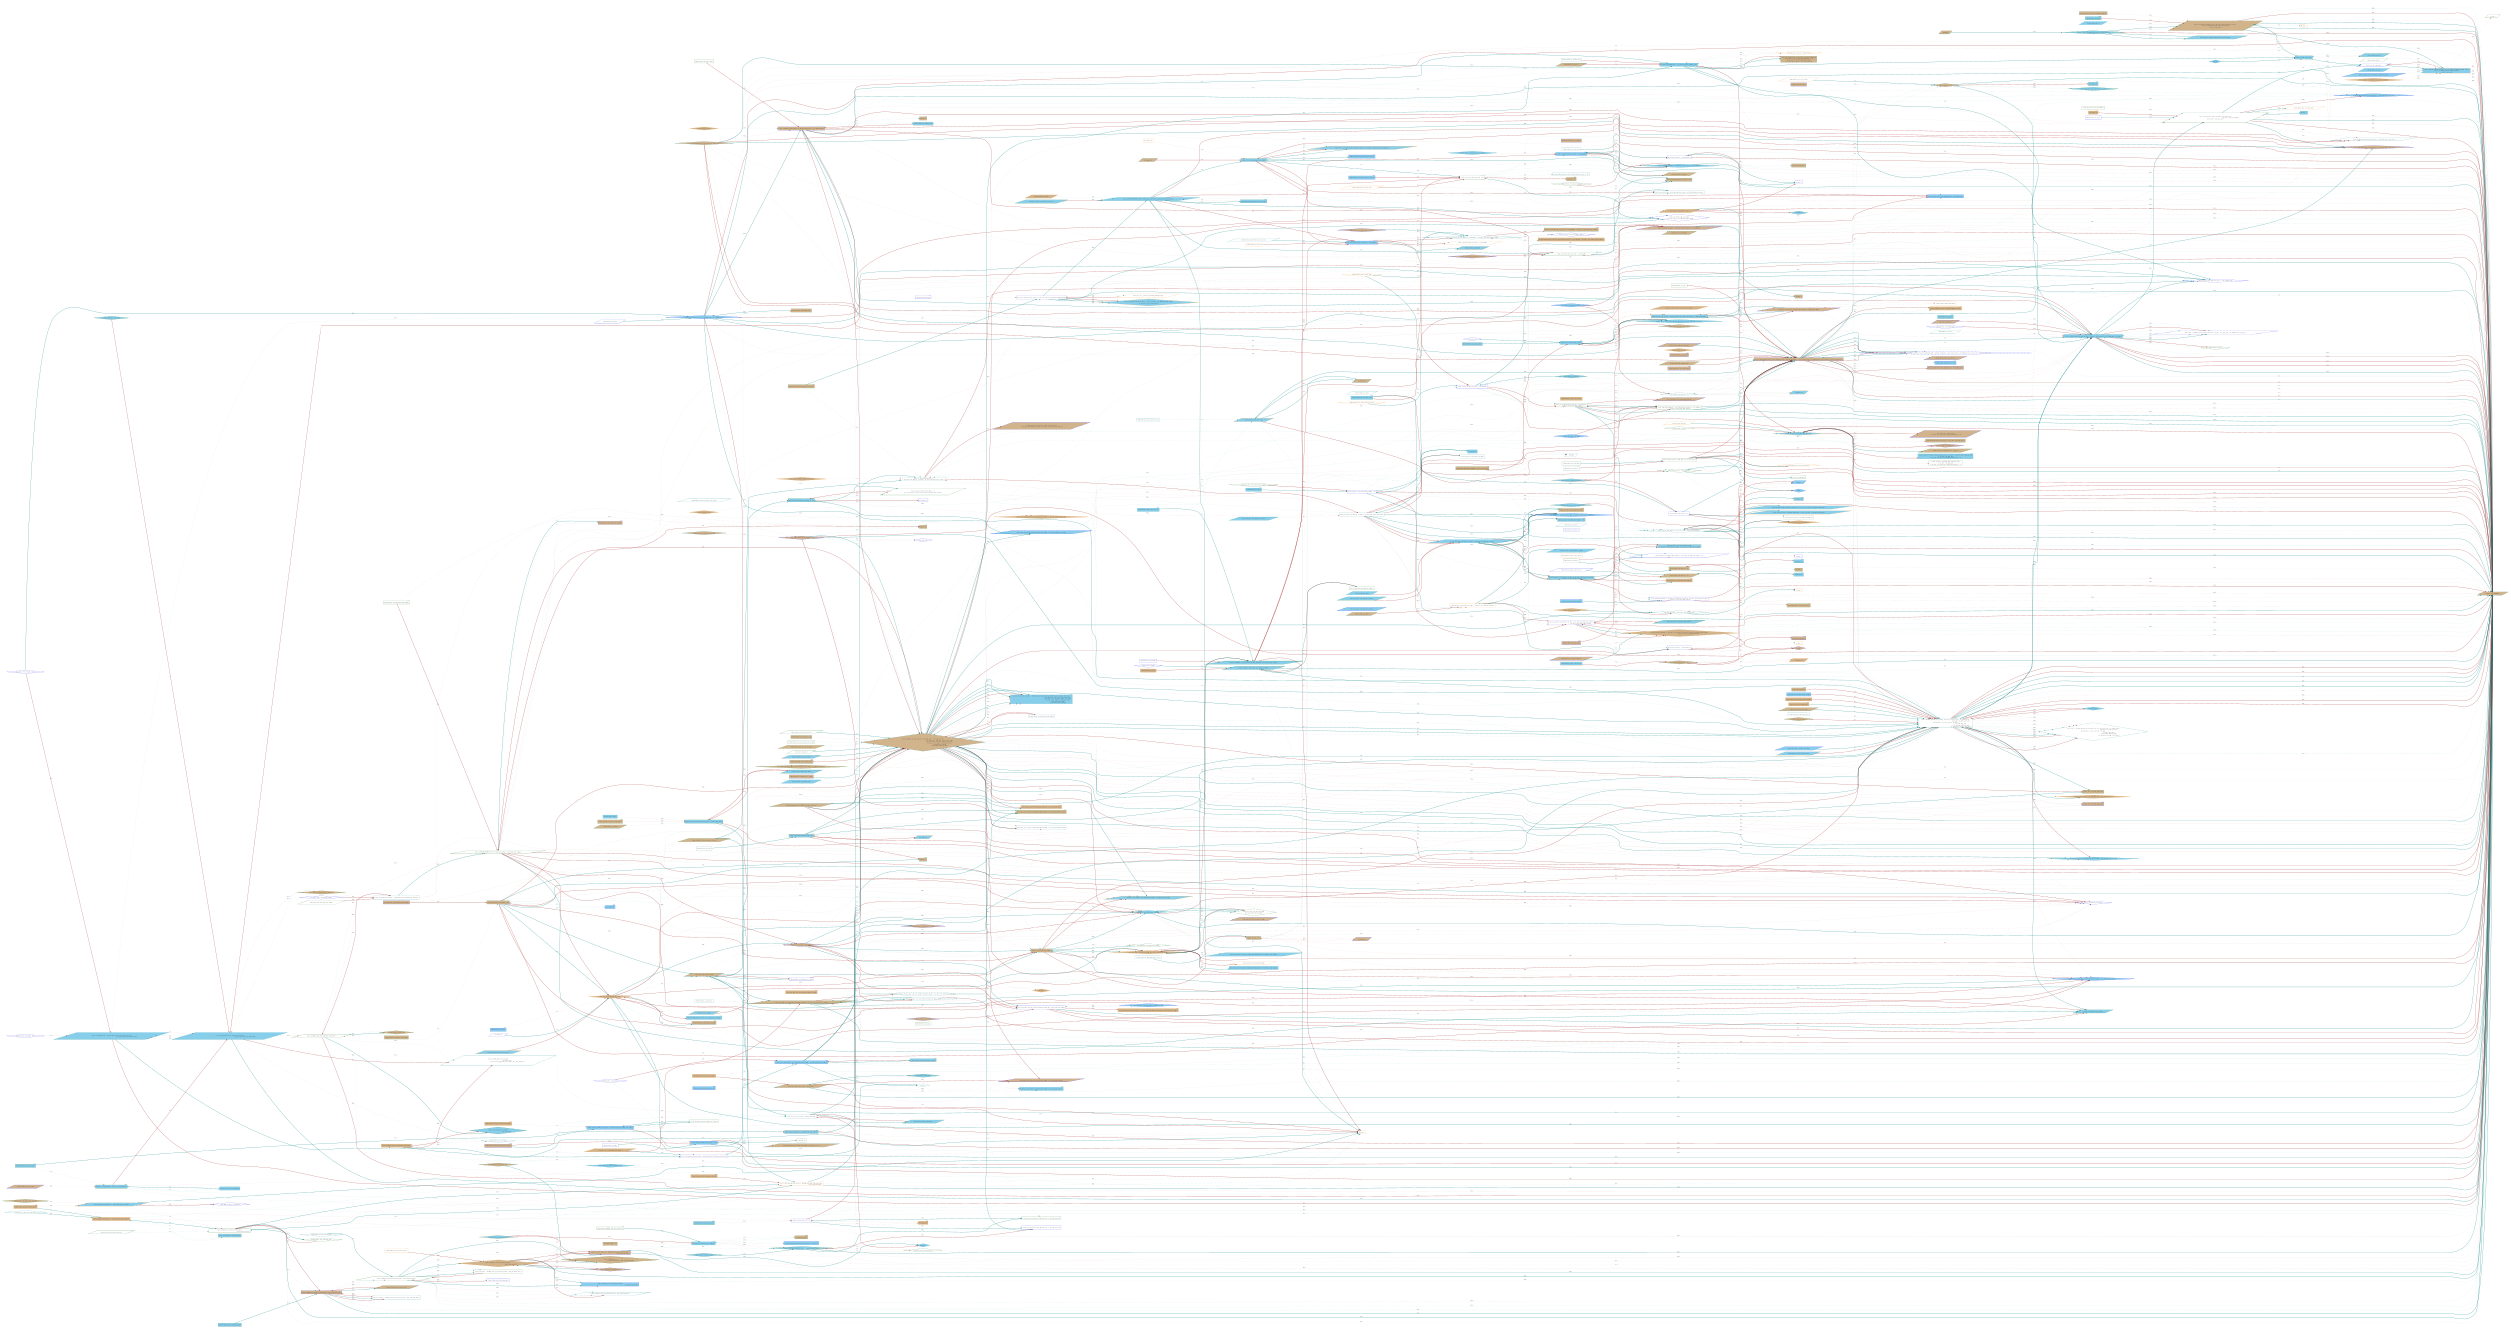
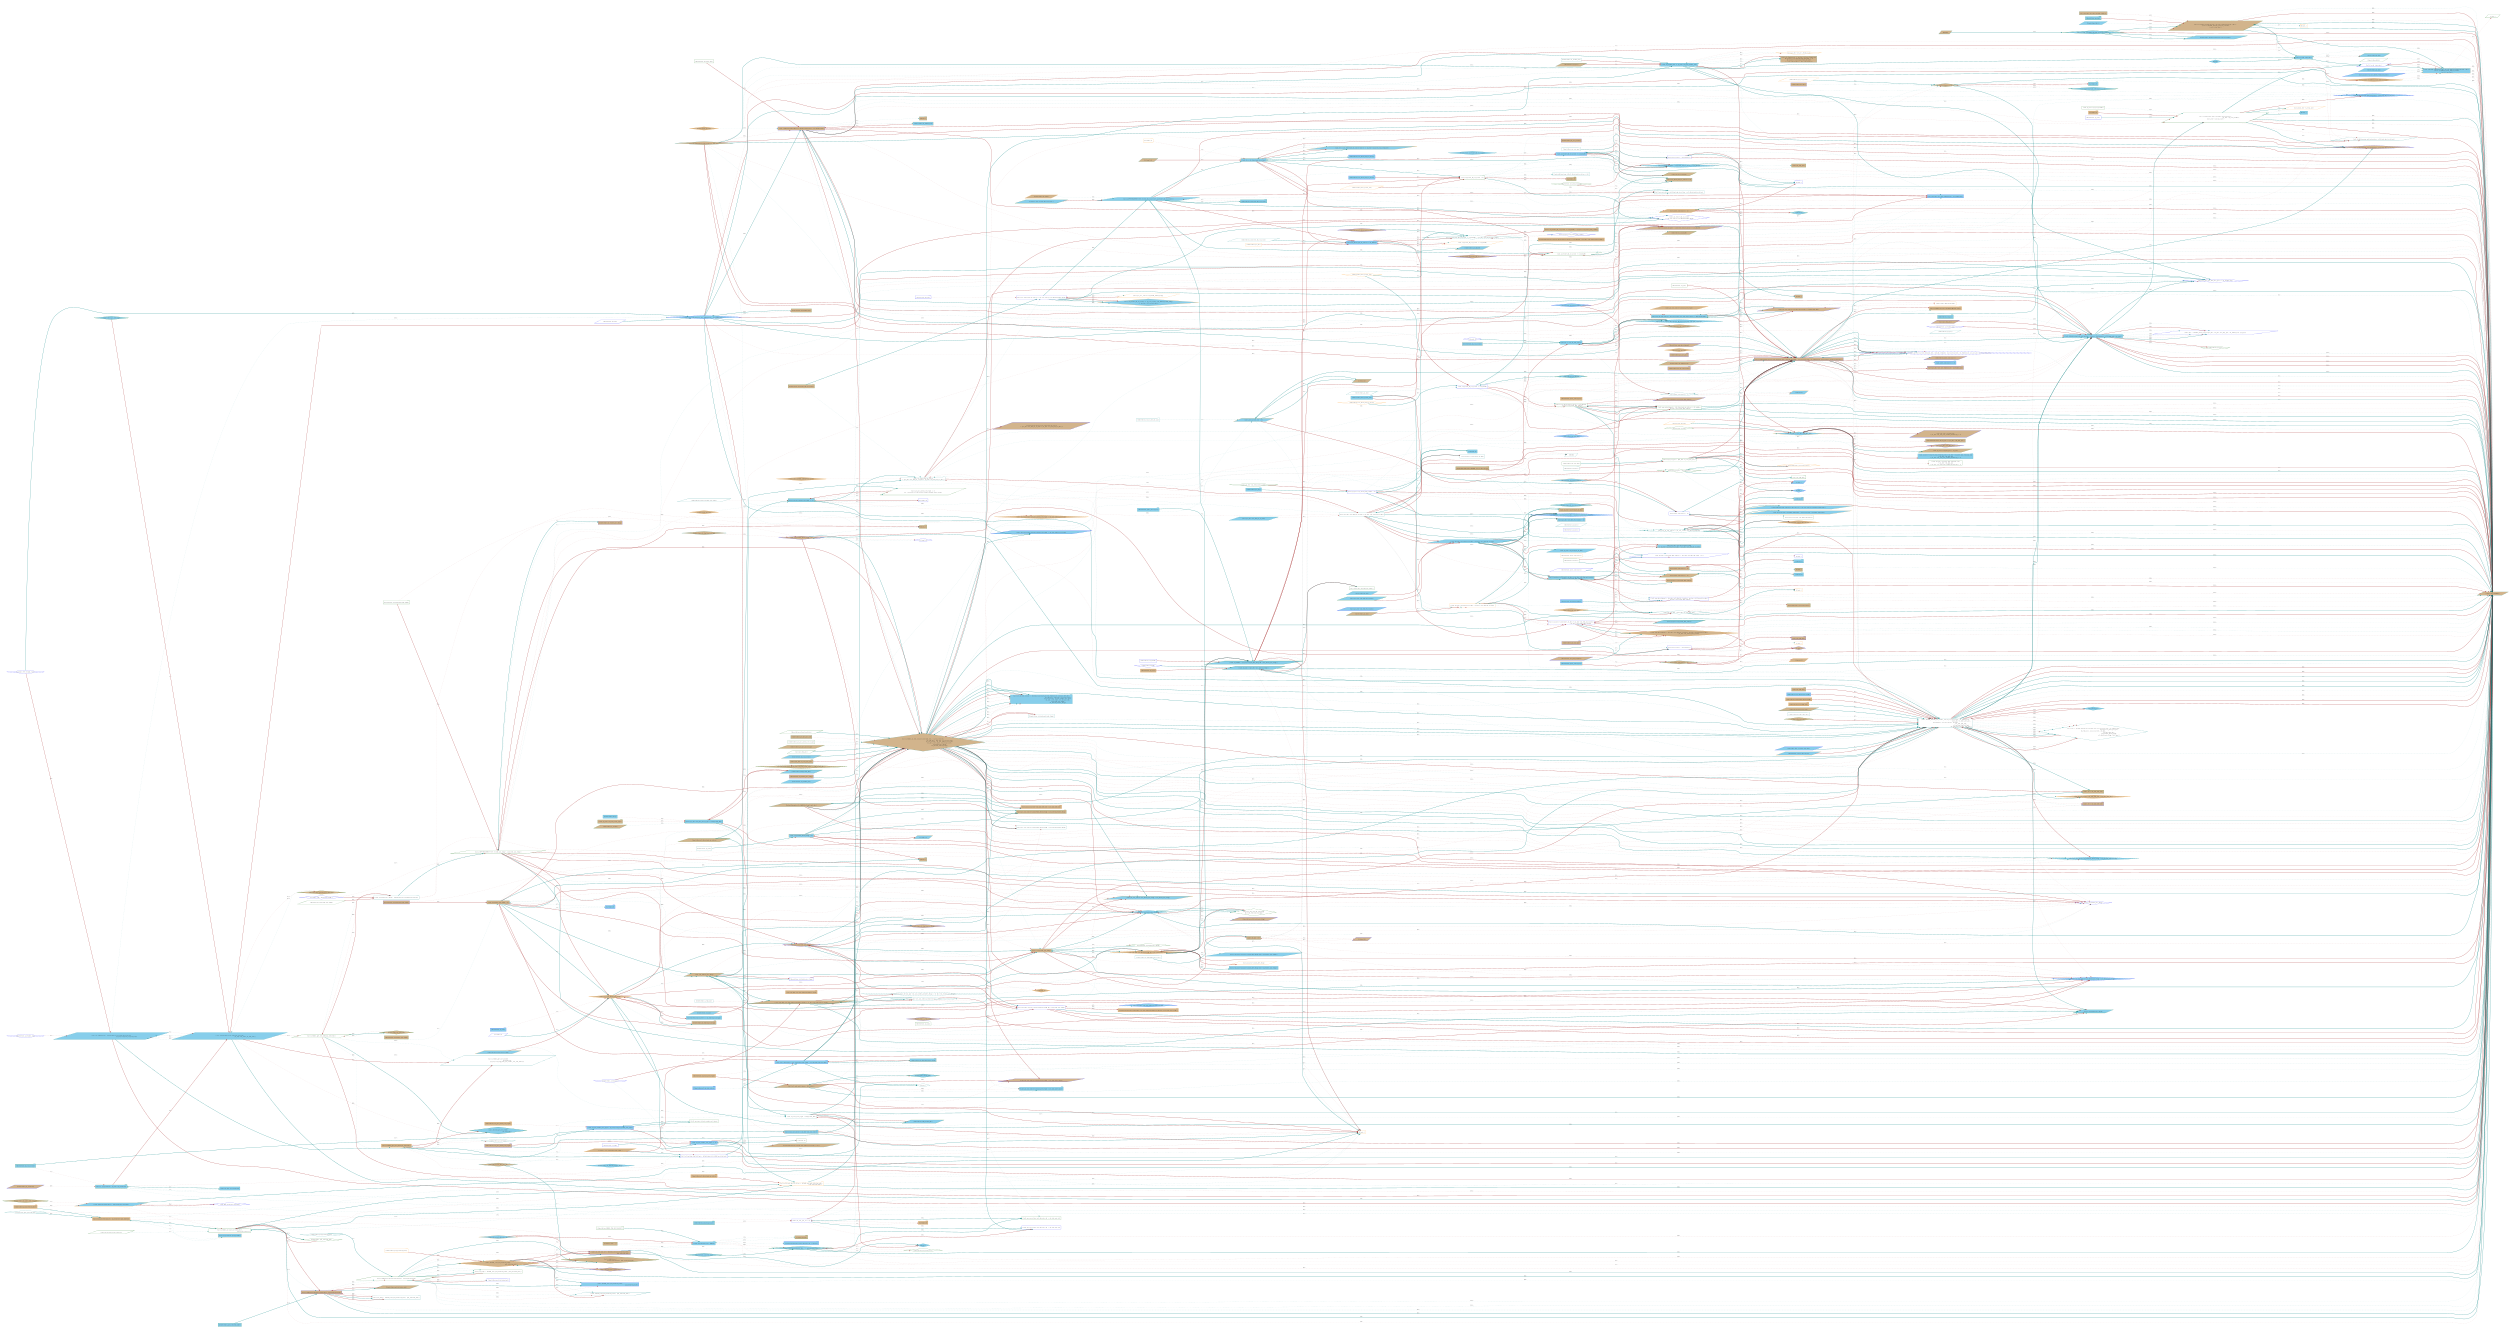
edge "(Call,ih264d_decode_gaps_in_frame_num(ps_dec, u2_frame_num))" -> "(Call,ih264d_parse_pslice(ps_dec, u2_first_mb_in_slice))": now "(Call,ih264d_decode_gaps_in_frame_num(ps_dec, u2_frame_num))" -> "(Call,(void *)ih264d_recon_deblk_thread)"
